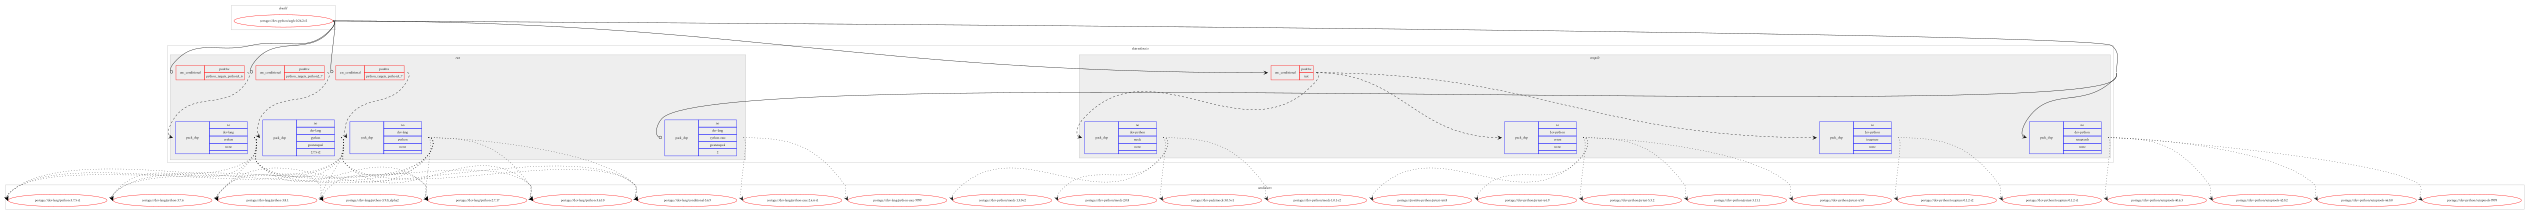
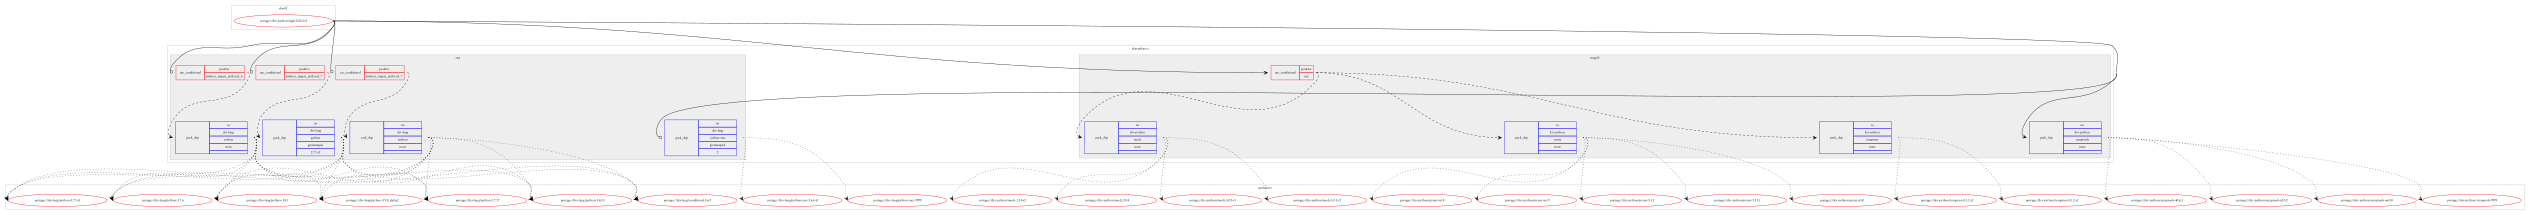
node "portage://dev-pack/mock-3.0.5-r1": label "portage://dev-pack/mock-3.0.5-r1" -> "portage://dev-python/mock-3.0.5-r1"
node "portage://positive-python/pytest-4.6.8": label "portage://positive-python/pytest-4.6.8" -> "portage://dev-python/pytest-4.6.8"
